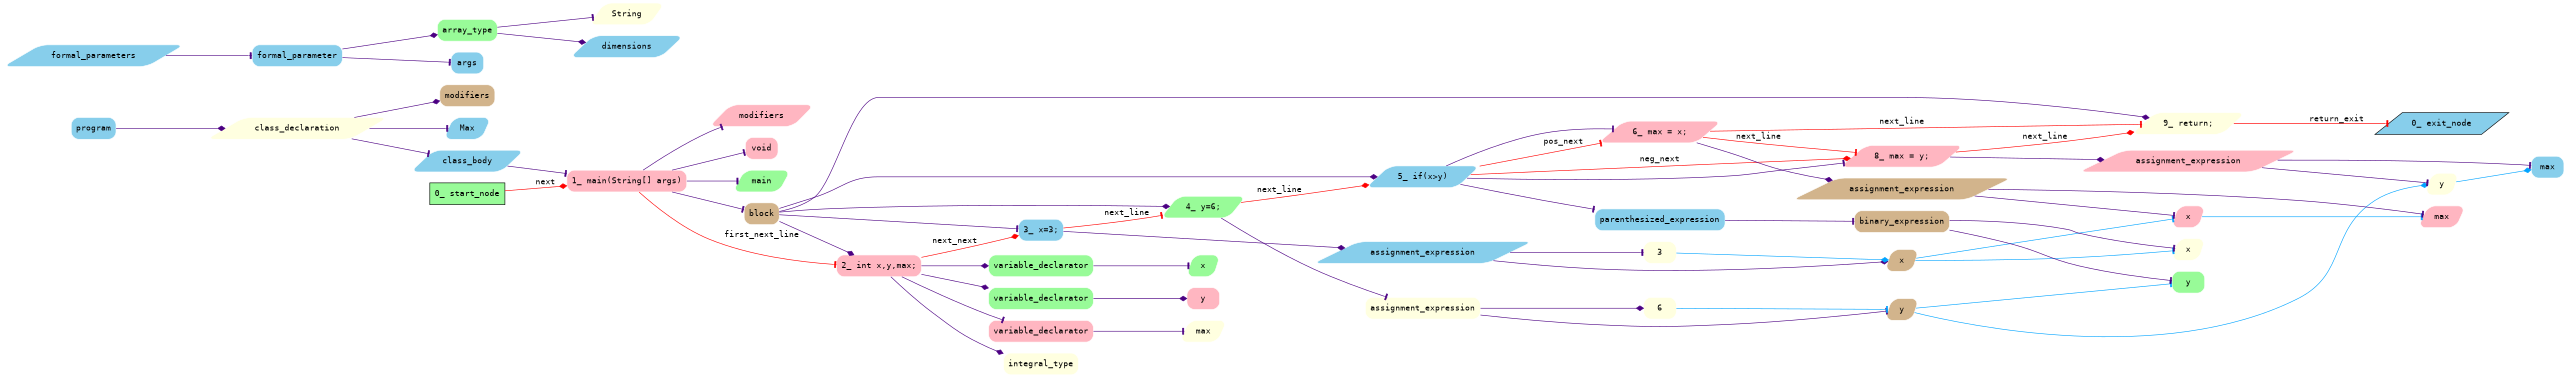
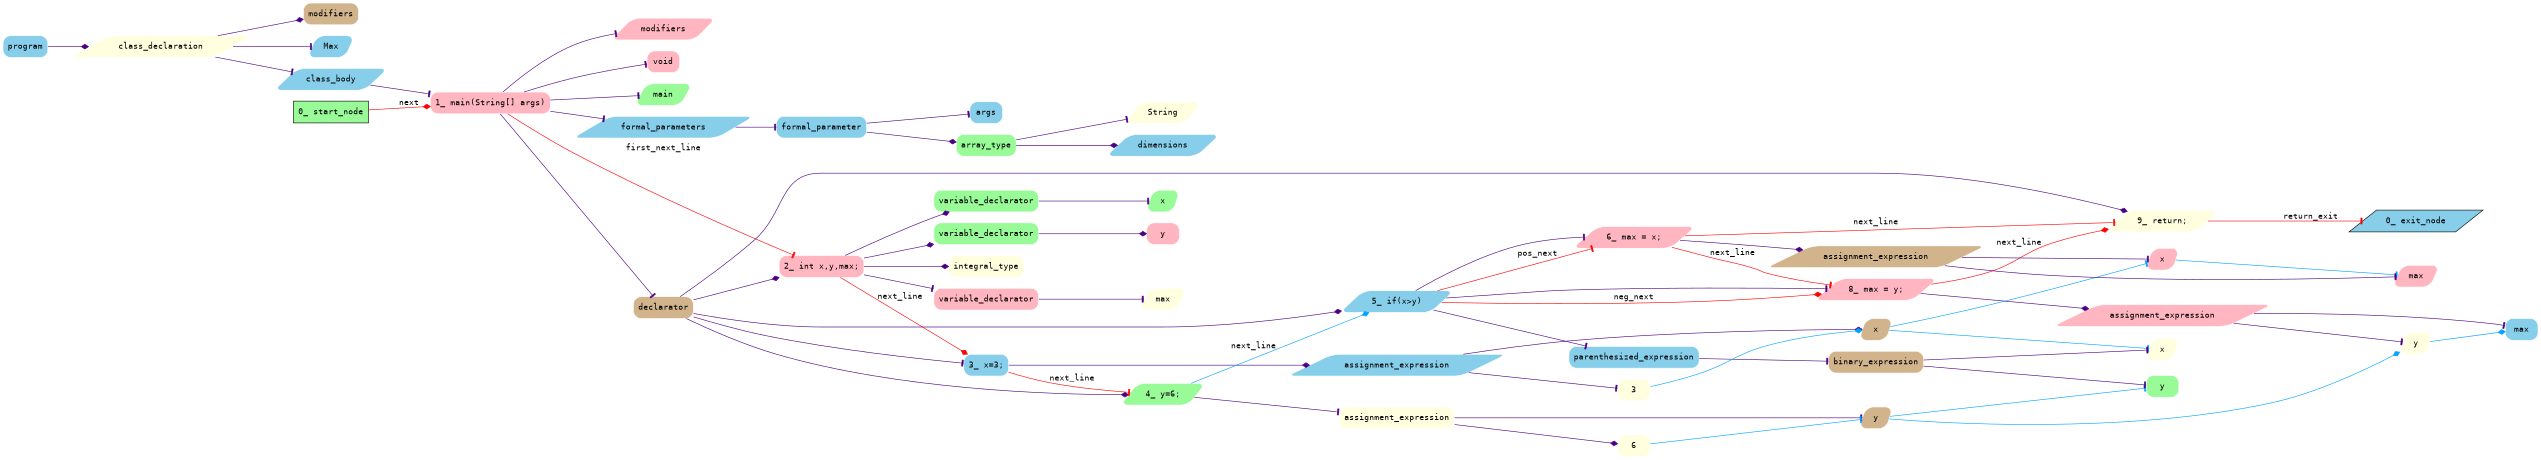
edge "1_ main(String[] args)" -> "formal_parameters": added
edge "4_ y=6;" -> "5_ if(x>y)": color red -> #00a3ff
node "block": label "block" -> "declarator"
edge "2_ int x,y,max;" -> "3_ x=3;": label "next_next" -> "next_line"
